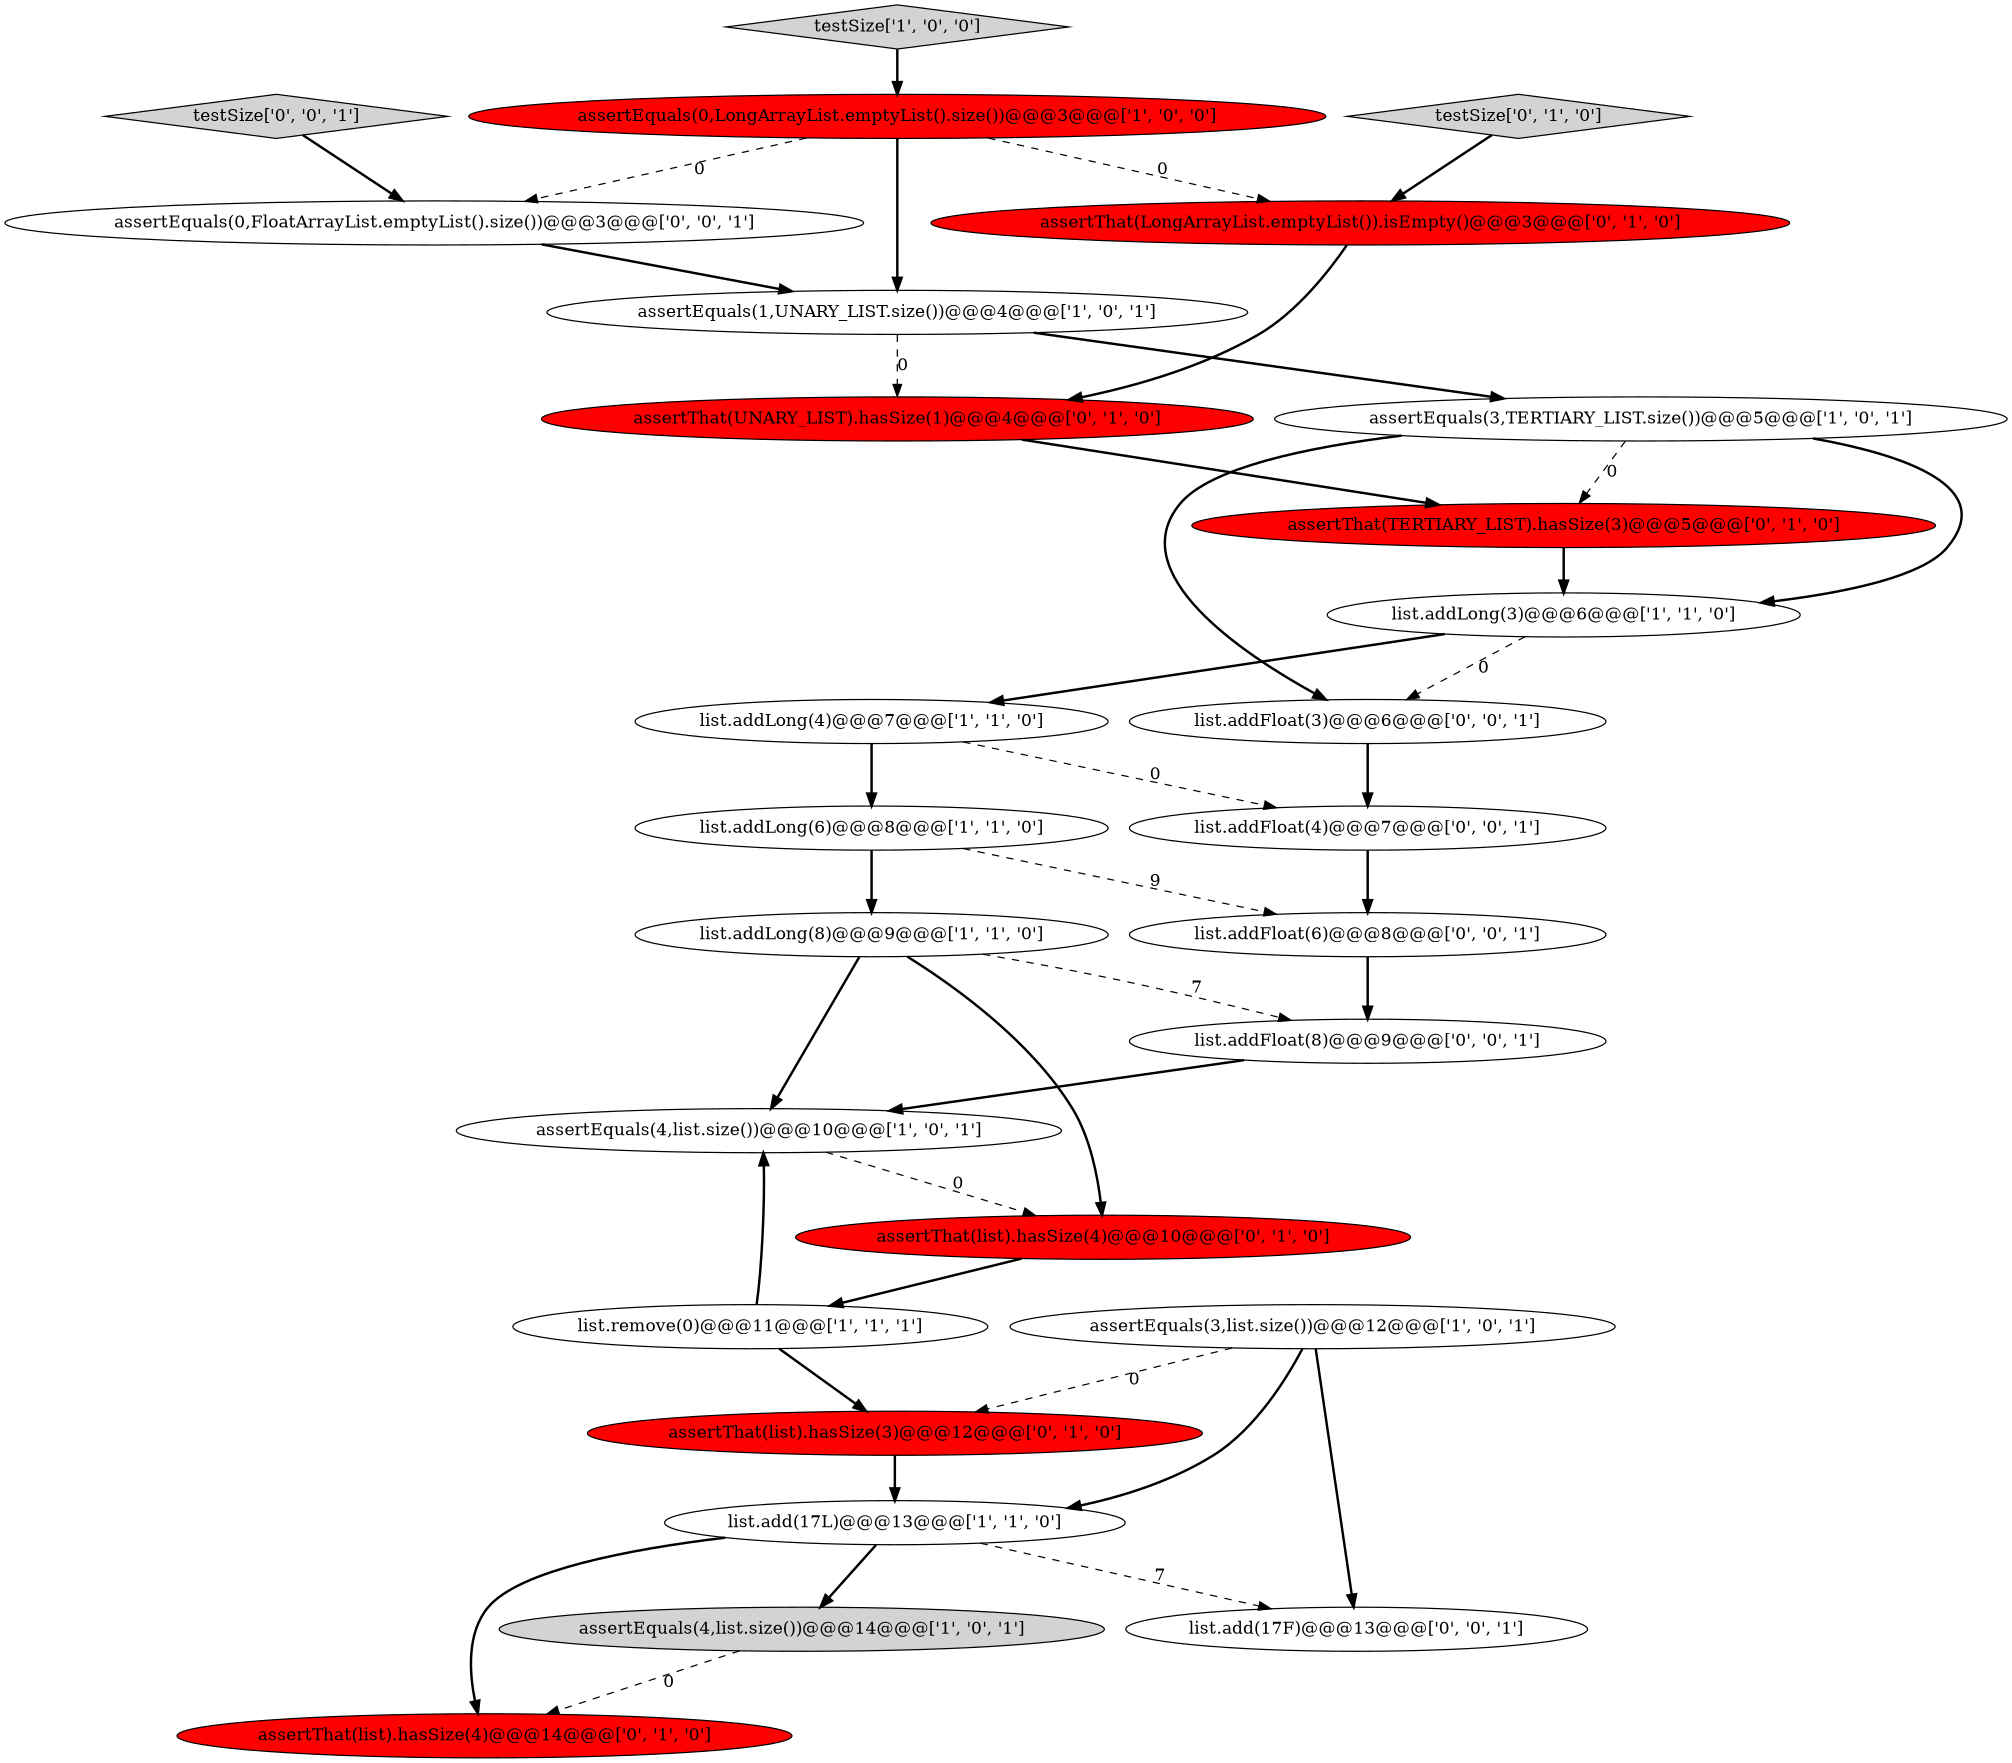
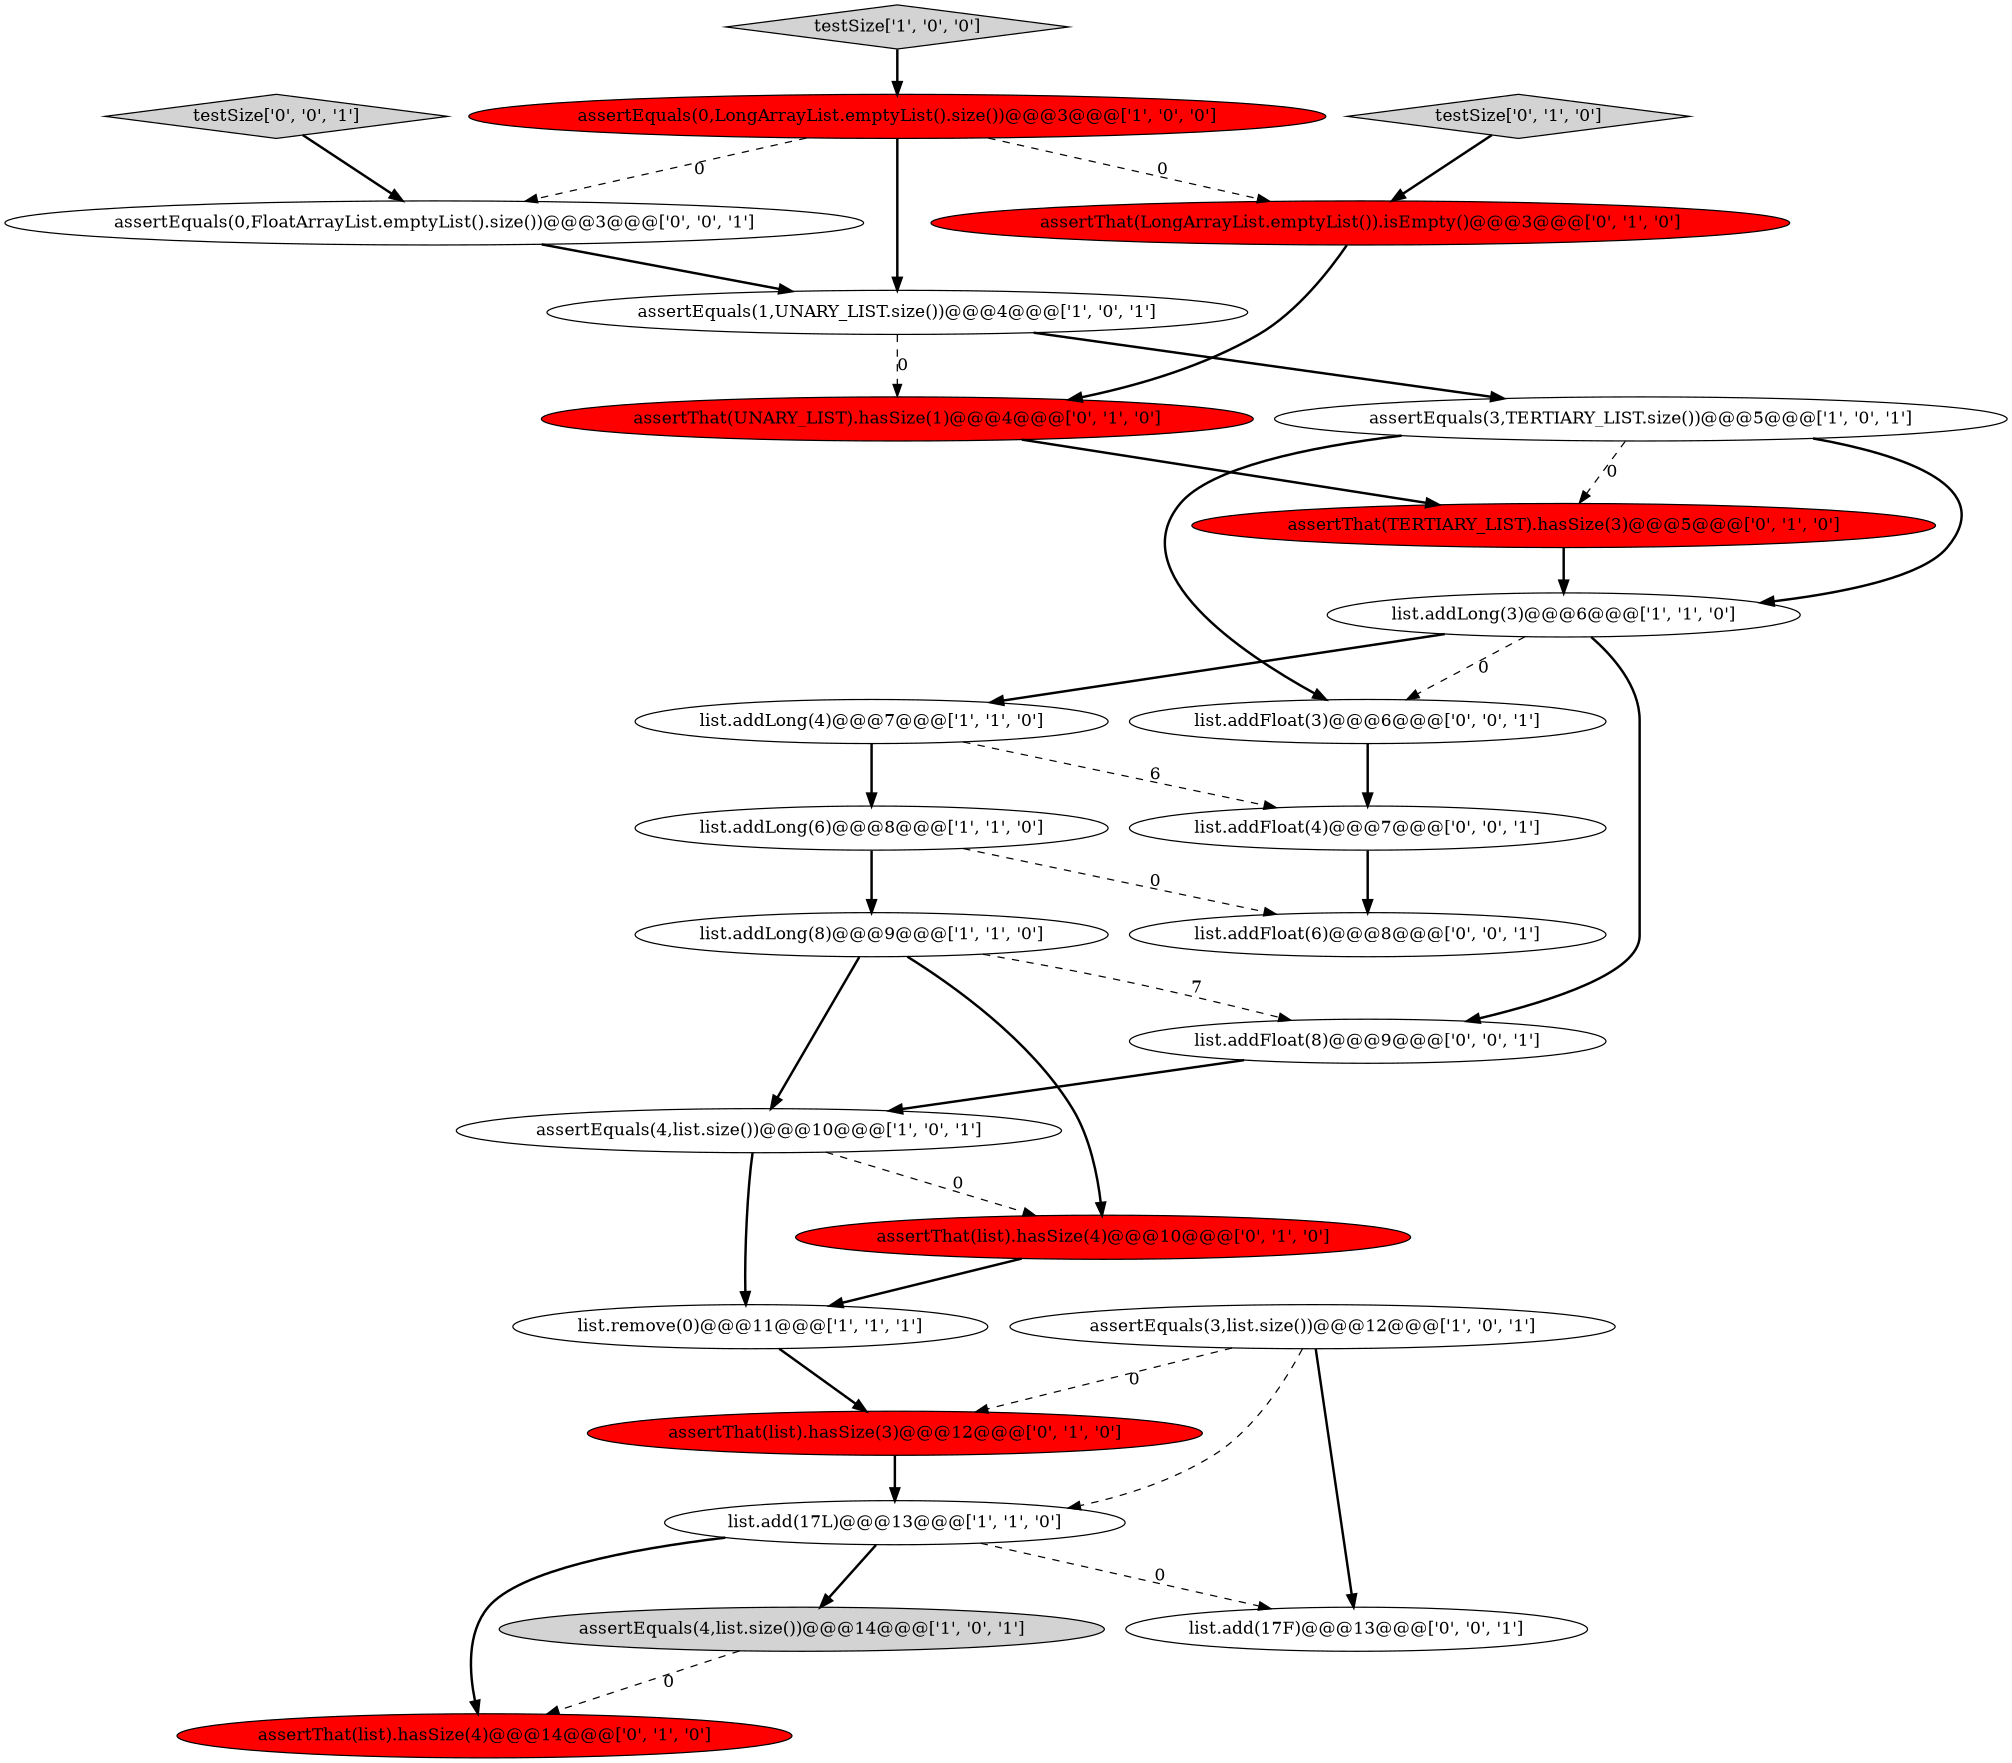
edge "list.addLong(4)@@@7@@@['1', '1', '0']" -> "list.addFloat(4)@@@7@@@['0', '0', '1']": label "0" -> "6"
edge "list.addLong(6)@@@8@@@['1', '1', '0']" -> "list.addFloat(6)@@@8@@@['0', '0', '1']": label "9" -> "0"
edge "list.addFloat(6)@@@8@@@['0', '0', '1']" -> "list.addFloat(8)@@@9@@@['0', '0', '1']": now "list.addLong(3)@@@6@@@['1', '1', '0']" -> "list.addFloat(8)@@@9@@@['0', '0', '1']"
edge "list.remove(0)@@@11@@@['1', '1', '1']" -> "assertEquals(4,list.size())@@@10@@@['1', '0', '1']": reversed
edge "assertEquals(3,list.size())@@@12@@@['1', '0', '1']" -> "list.add(17L)@@@13@@@['1', '1', '0']": style bold -> dashed
edge "list.add(17L)@@@13@@@['1', '1', '0']" -> "list.add(17F)@@@13@@@['0', '0', '1']": label "7" -> "0"
